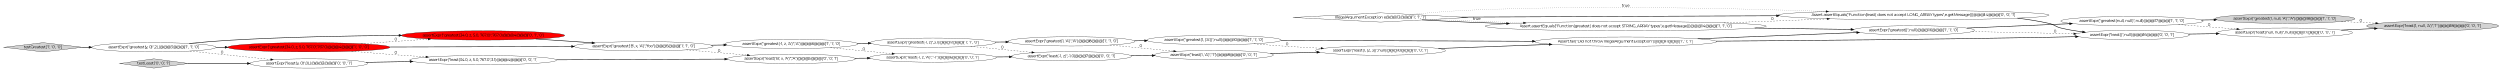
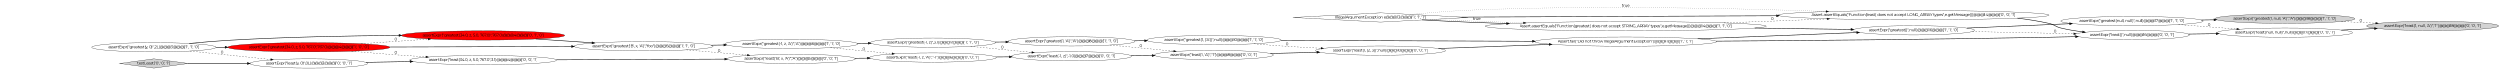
node "testGreatest['1', '0', '0']": removed
